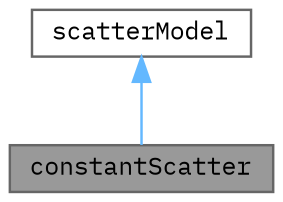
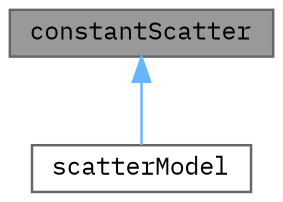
edge "constantScatter" -> "scatterModel": reversed
